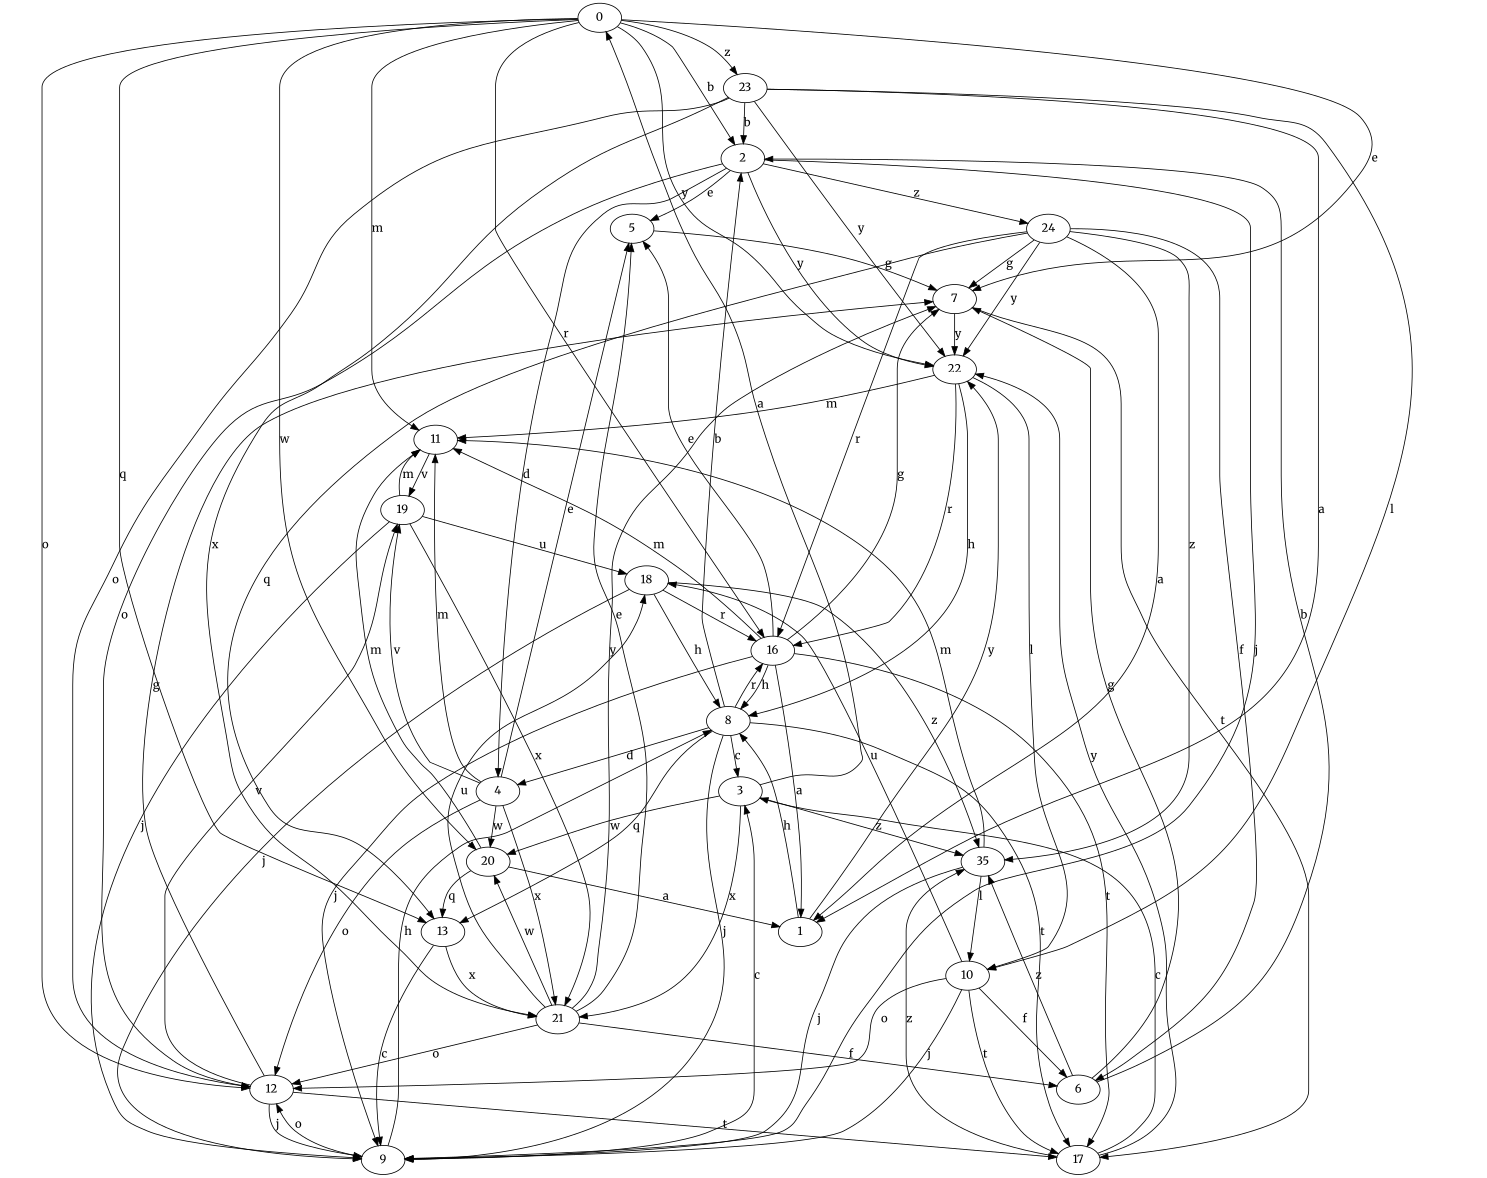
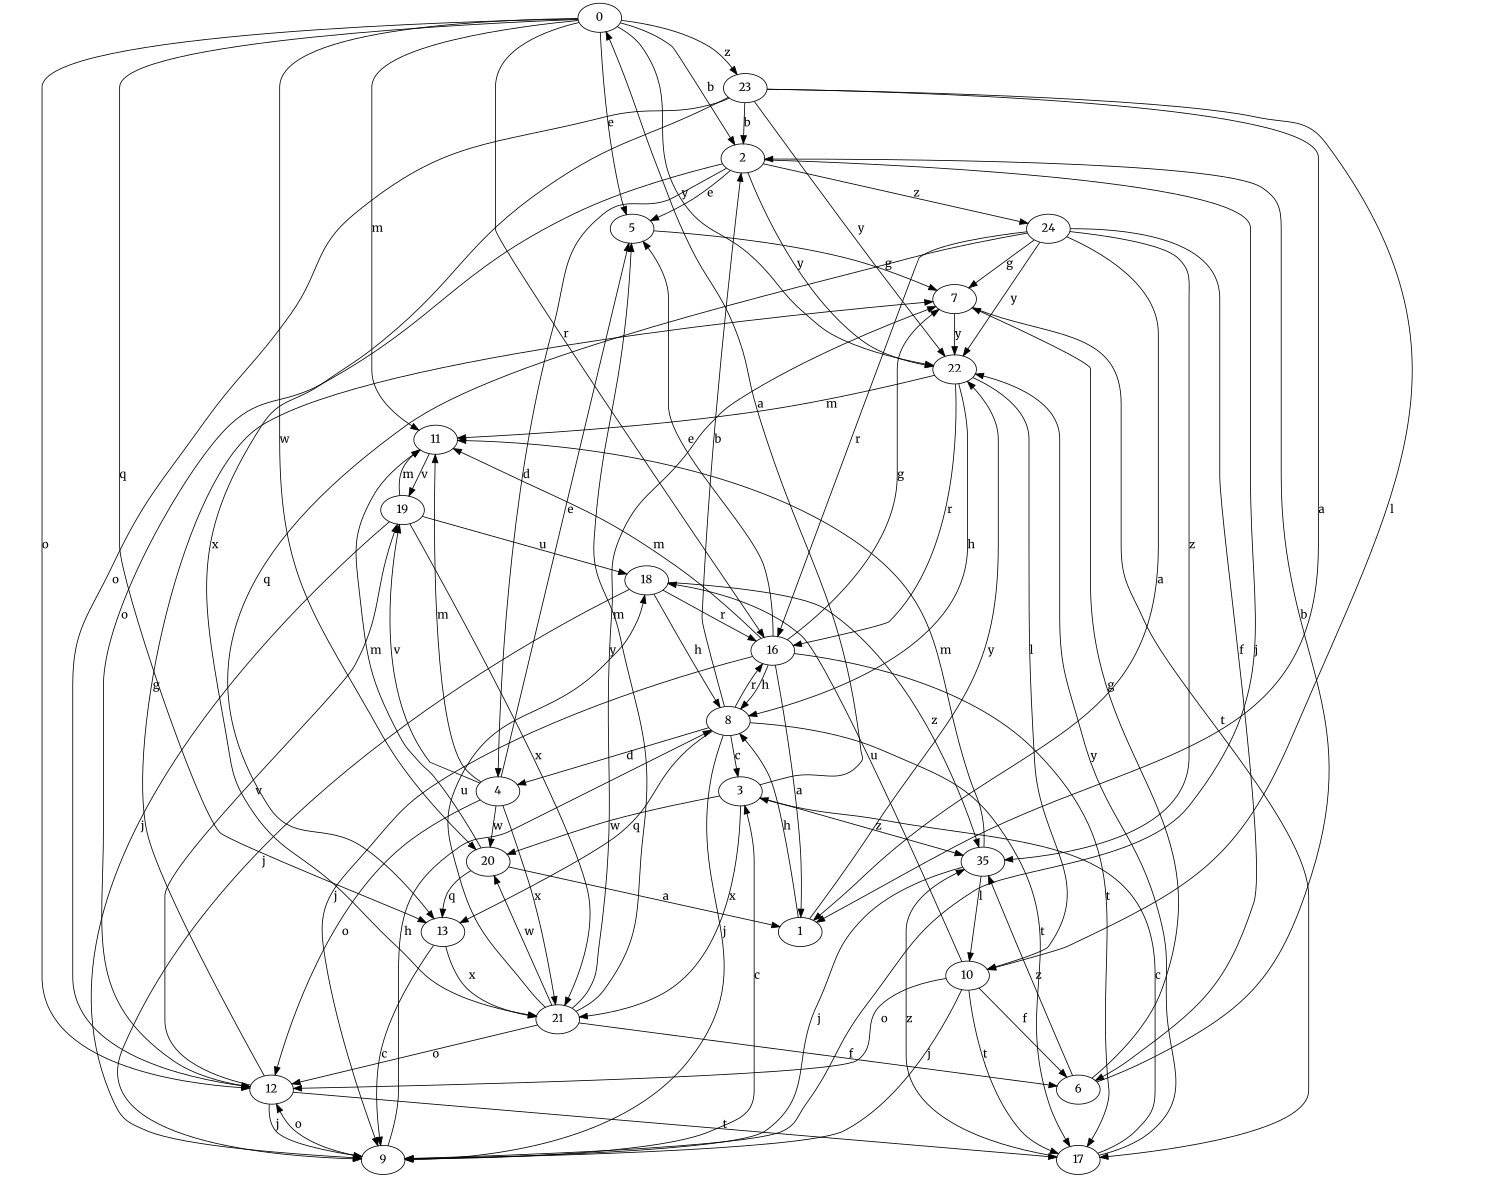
edge "0" -> "7": now "0" -> "5"
edge "21" -> "5": label "e" -> "m"
